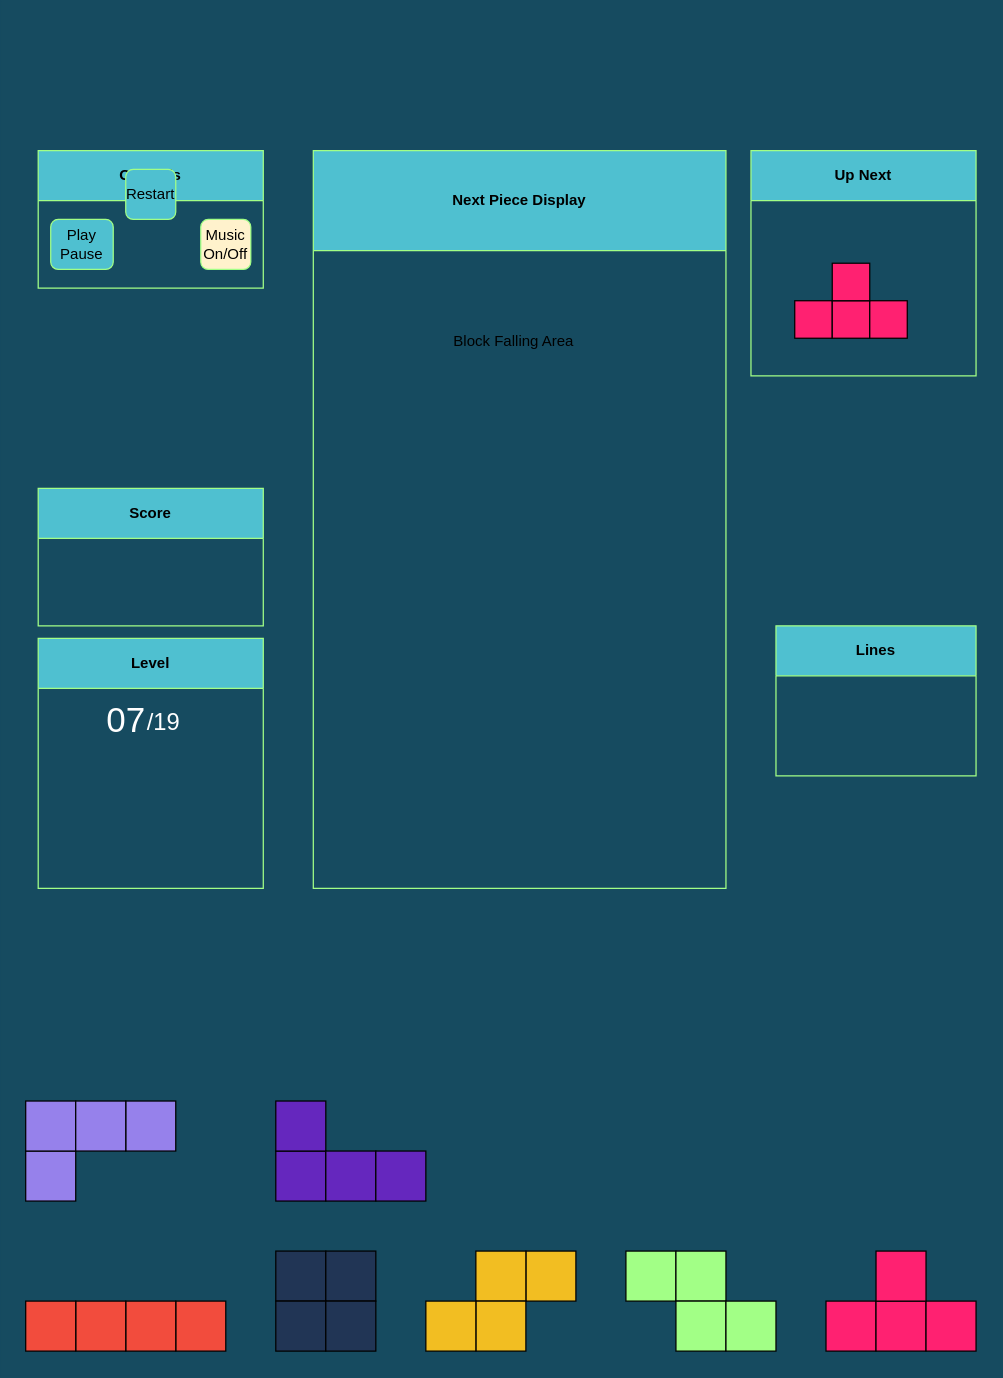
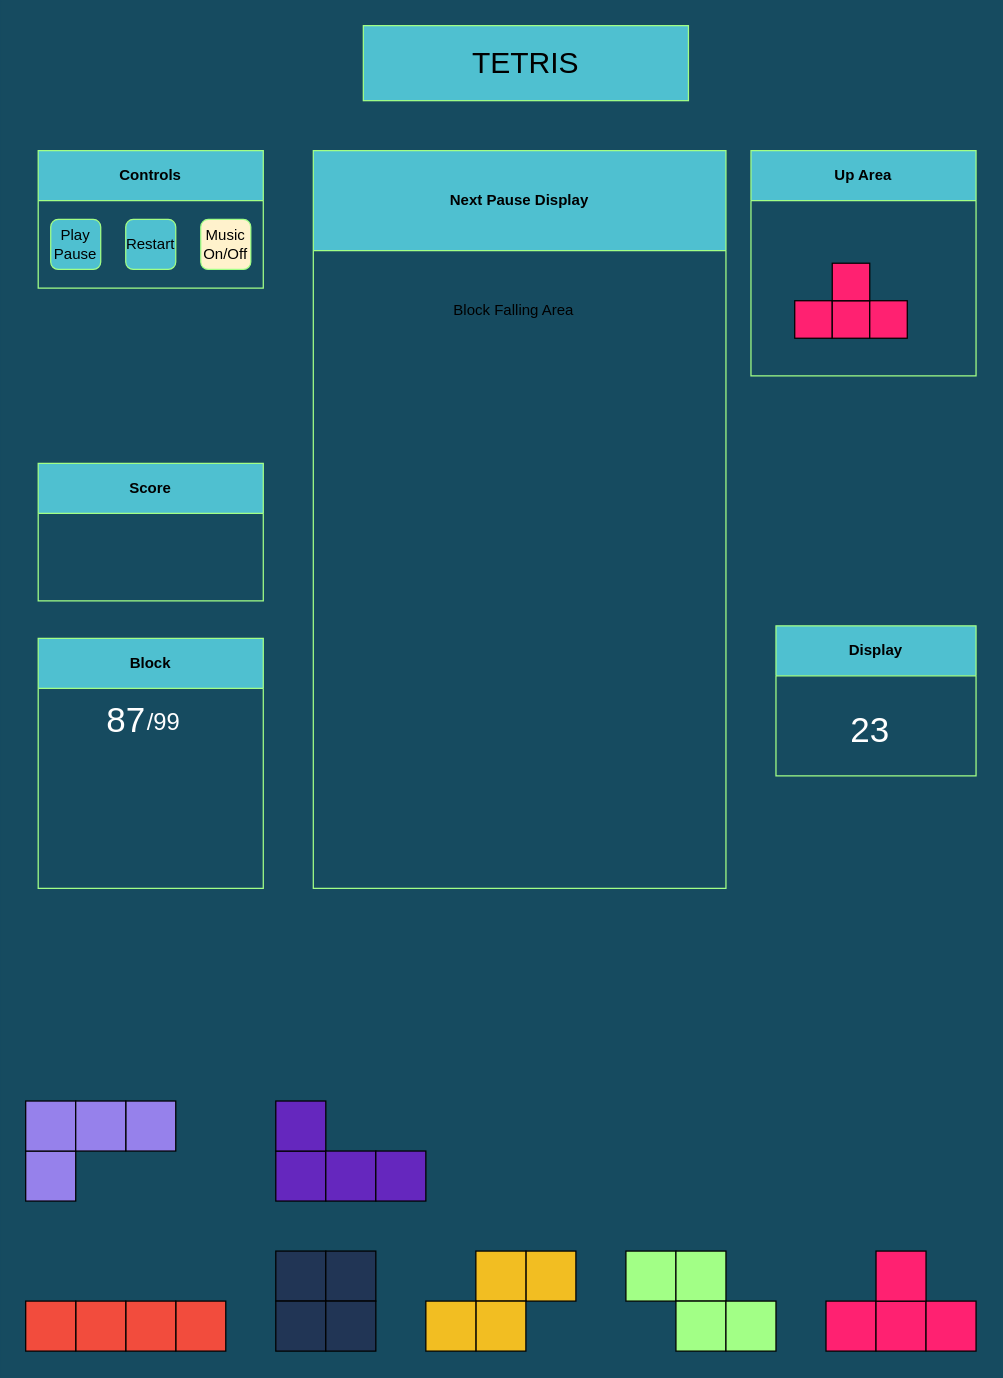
node "TETRIS": added
node "Up Next": label "Up Next" -> "Up Area"
node "Restart": moved (151, 194) -> (151, 244)
node "Next Piece Display": label "Next Piece Display" -> "Next Pause Display"
node "Play Pause": size 63x50 -> 50x50
node "Block Falling Area": moved (513, 342) -> (513, 311)
node "Score": moved (151, 557) -> (151, 532)
node "Lines": label "Lines" -> "Display"
node "Level": label "Level" -> "Block"
node "07": label "07" -> "87"
node "/19": label "/19" -> "/99"
node "23": added
